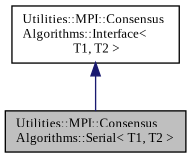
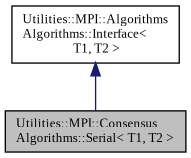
node "Utilities::MPI::Consensus Algorithms::Interface< T1, T2 >": label "Utilities::MPI::Consensus Algorithms::Interface< T1, T2 >" -> "Utilities::MPI::Algorithms Algorithms::Interface< T1, T2 >"
